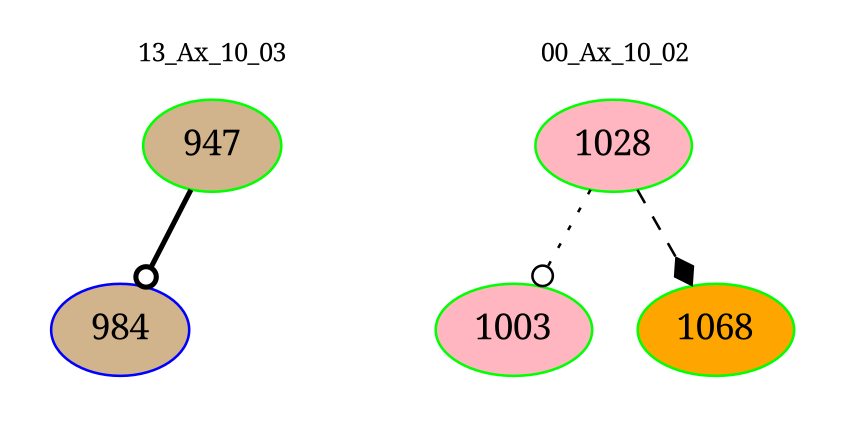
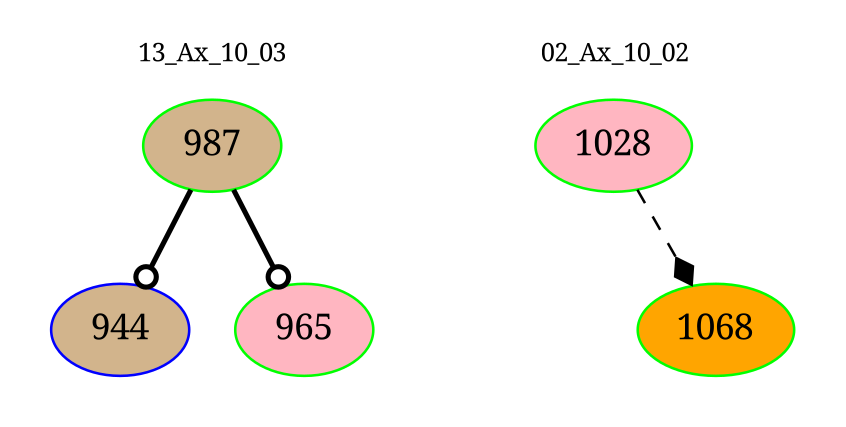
cluster "00_Ax_10_02": label "00_Ax_10_02" -> "02_Ax_10_02"
node "947": label "947" -> "987"
node "984": label "984" -> "944"
node "965": added
node "1003": removed
